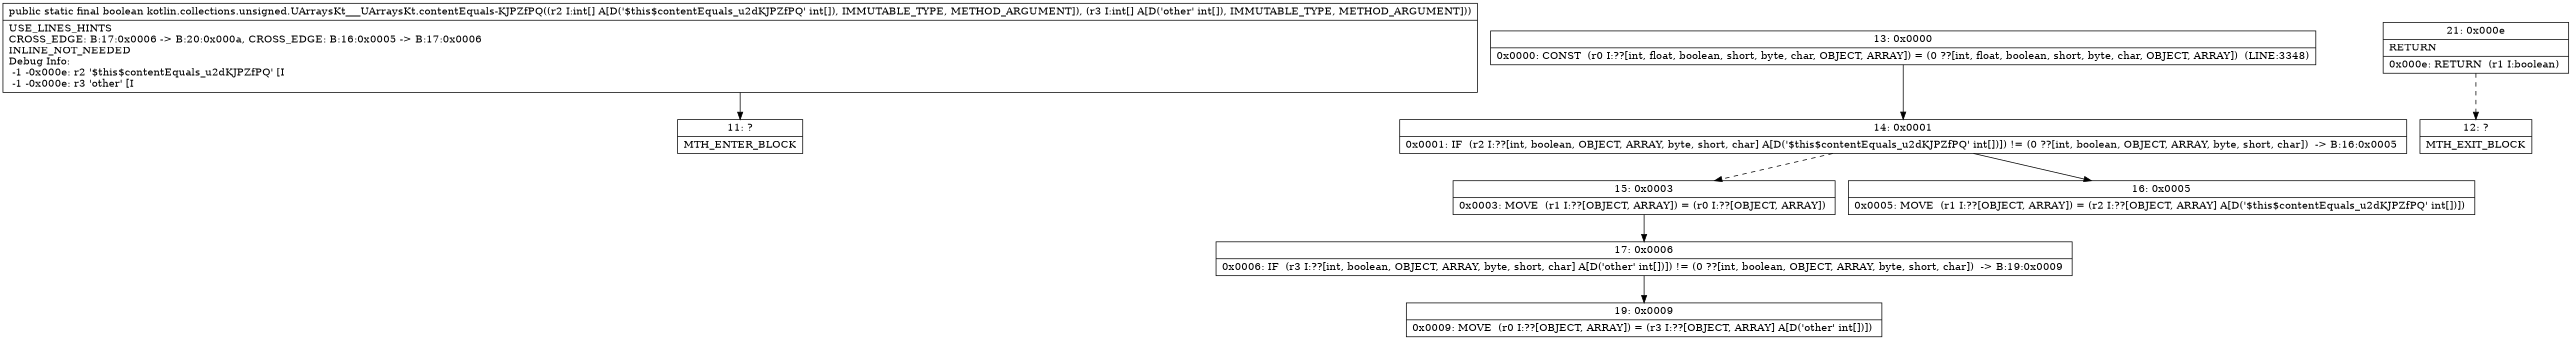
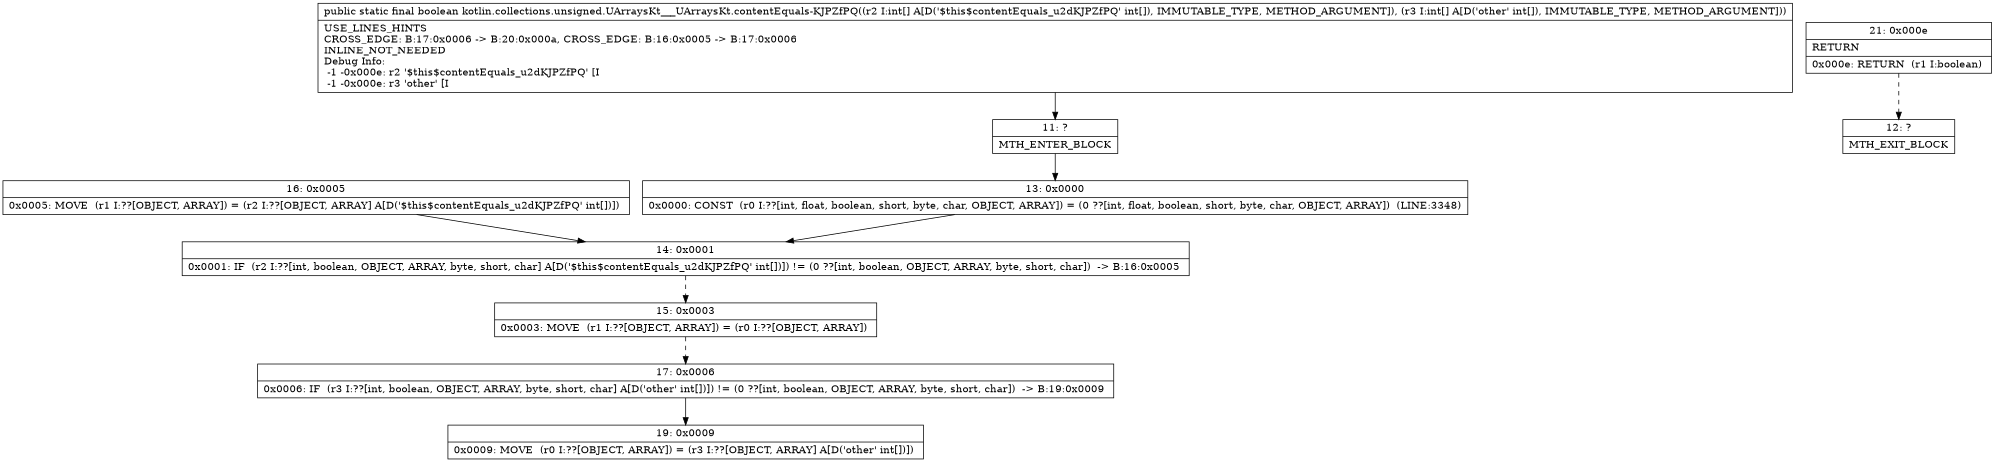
edge "11: ?" -> "13: 0x0000": added
edge "14: 0x0001" -> "16: 0x0005": reversed
edge "15: 0x0003" -> "17: 0x0006": style solid -> dashed
